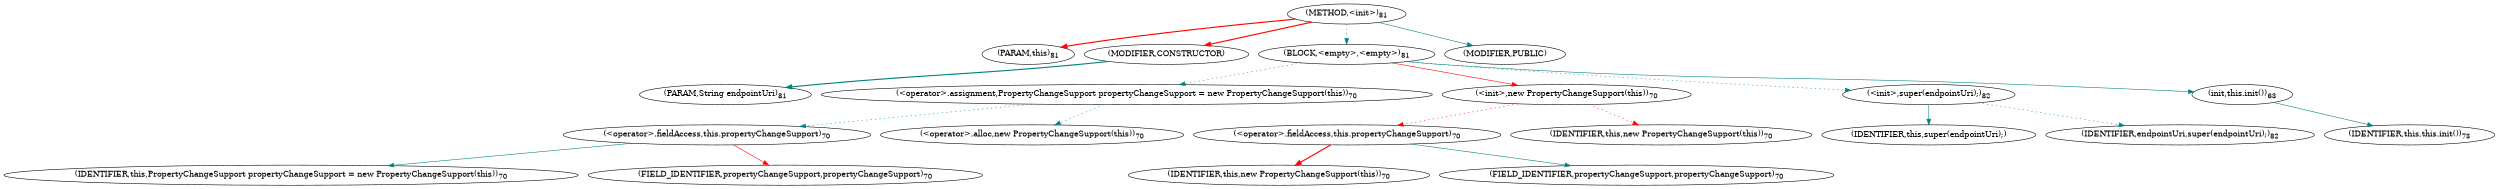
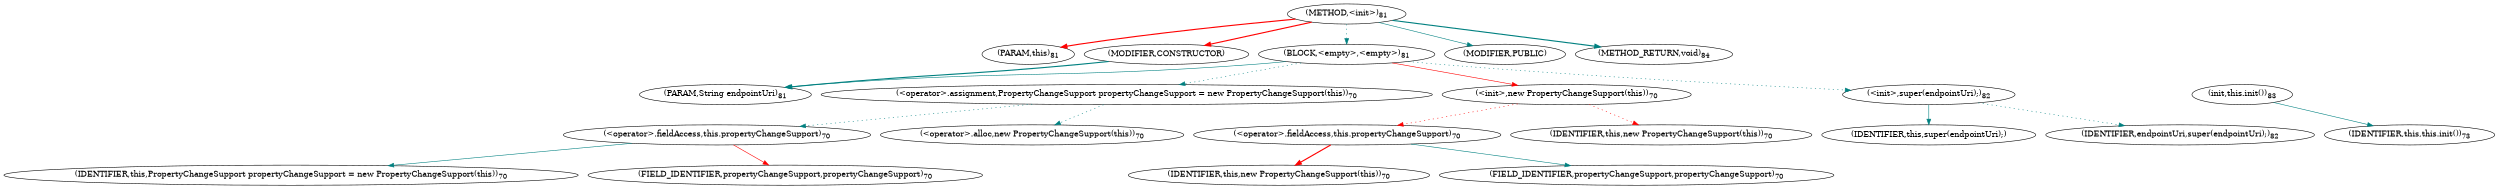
node "(METHOD_RETURN,void)": added
edge "(BLOCK,<empty>,<empty>)" -> "(init,this.init())": now "(BLOCK,<empty>,<empty>)" -> "(PARAM,String endpointUri)"
node "(init,this.init())": text "63" -> "83"
